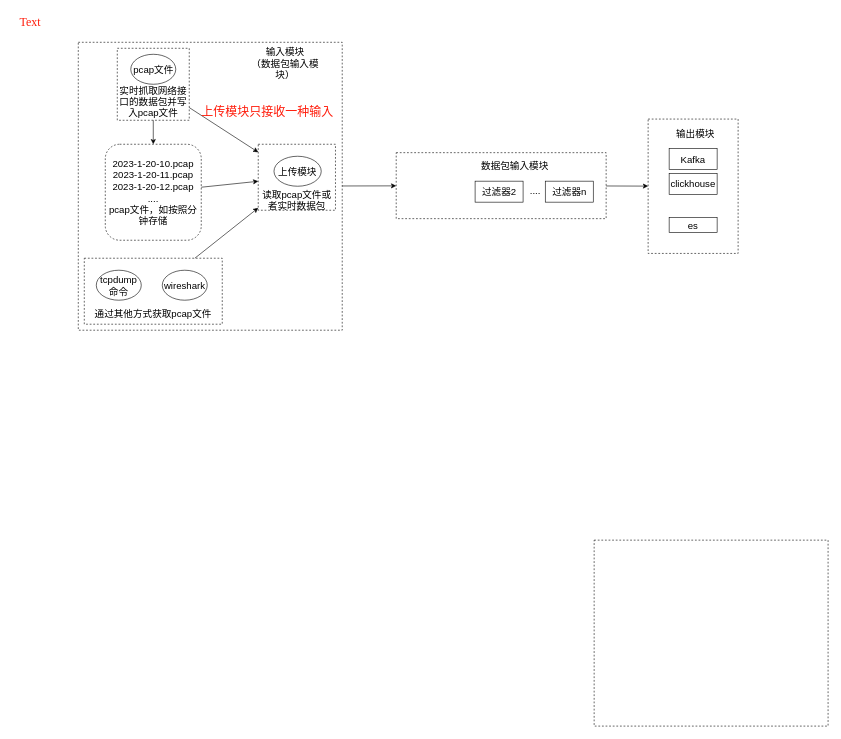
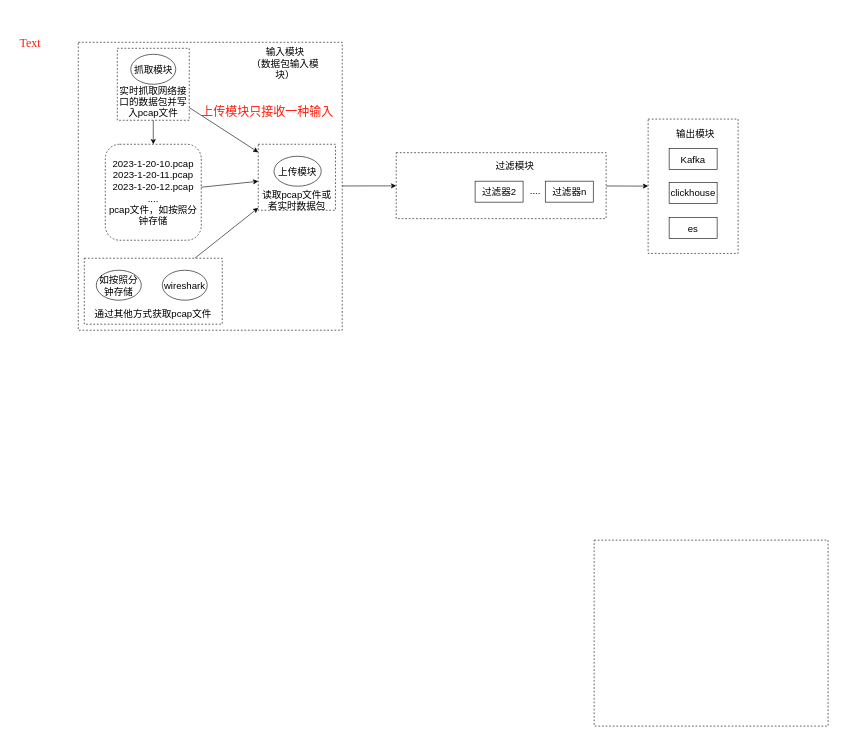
node "Text": moved (30, 21) -> (30, 42)
node "pcap文件": label "pcap文件" -> "抓取模块"
node "数据包输入模块": label "数据包输入模块" -> "过滤模块"
node "clickhouse": moved (693, 184) -> (693, 193)
node "es": size 48x15 -> 48x21
node "tcpdump命令": label "tcpdump命令" -> "如按照分钟存储"
